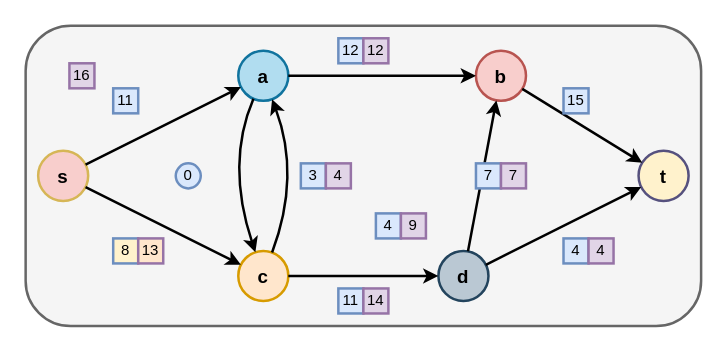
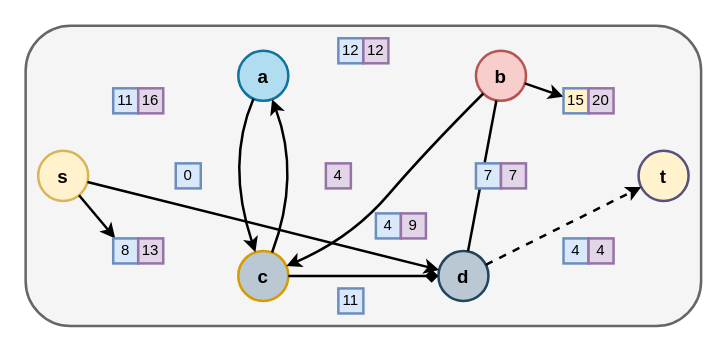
node "16": moved (82, 76) -> (151, 101)
edge "a" -> "b": removed
node "15": fillcolor #dae8fc -> #fff2cc
node "20": added
edge "d" -> "b": arrowhead classic -> none
edge "b" -> "t": now "b" -> "15"
edge "s" -> "a": now "s" -> "d"
node "s": fillcolor #f8cecc -> #fff2cc
node "0": shape ellipse -> rectangle
node "3": removed
edge "b" -> "c": added
edge "s" -> "c": now "s" -> "8"
edge "d" -> "t": style solid -> dashed
node "8": fillcolor #fff2cc -> #dae8fc
node "13": fillcolor #ffe6cc -> #e1d5e7
node "c": fillcolor #ffe6cc -> #bac8d3
edge "c" -> "d": arrowhead classic -> diamond
node "14": removed
